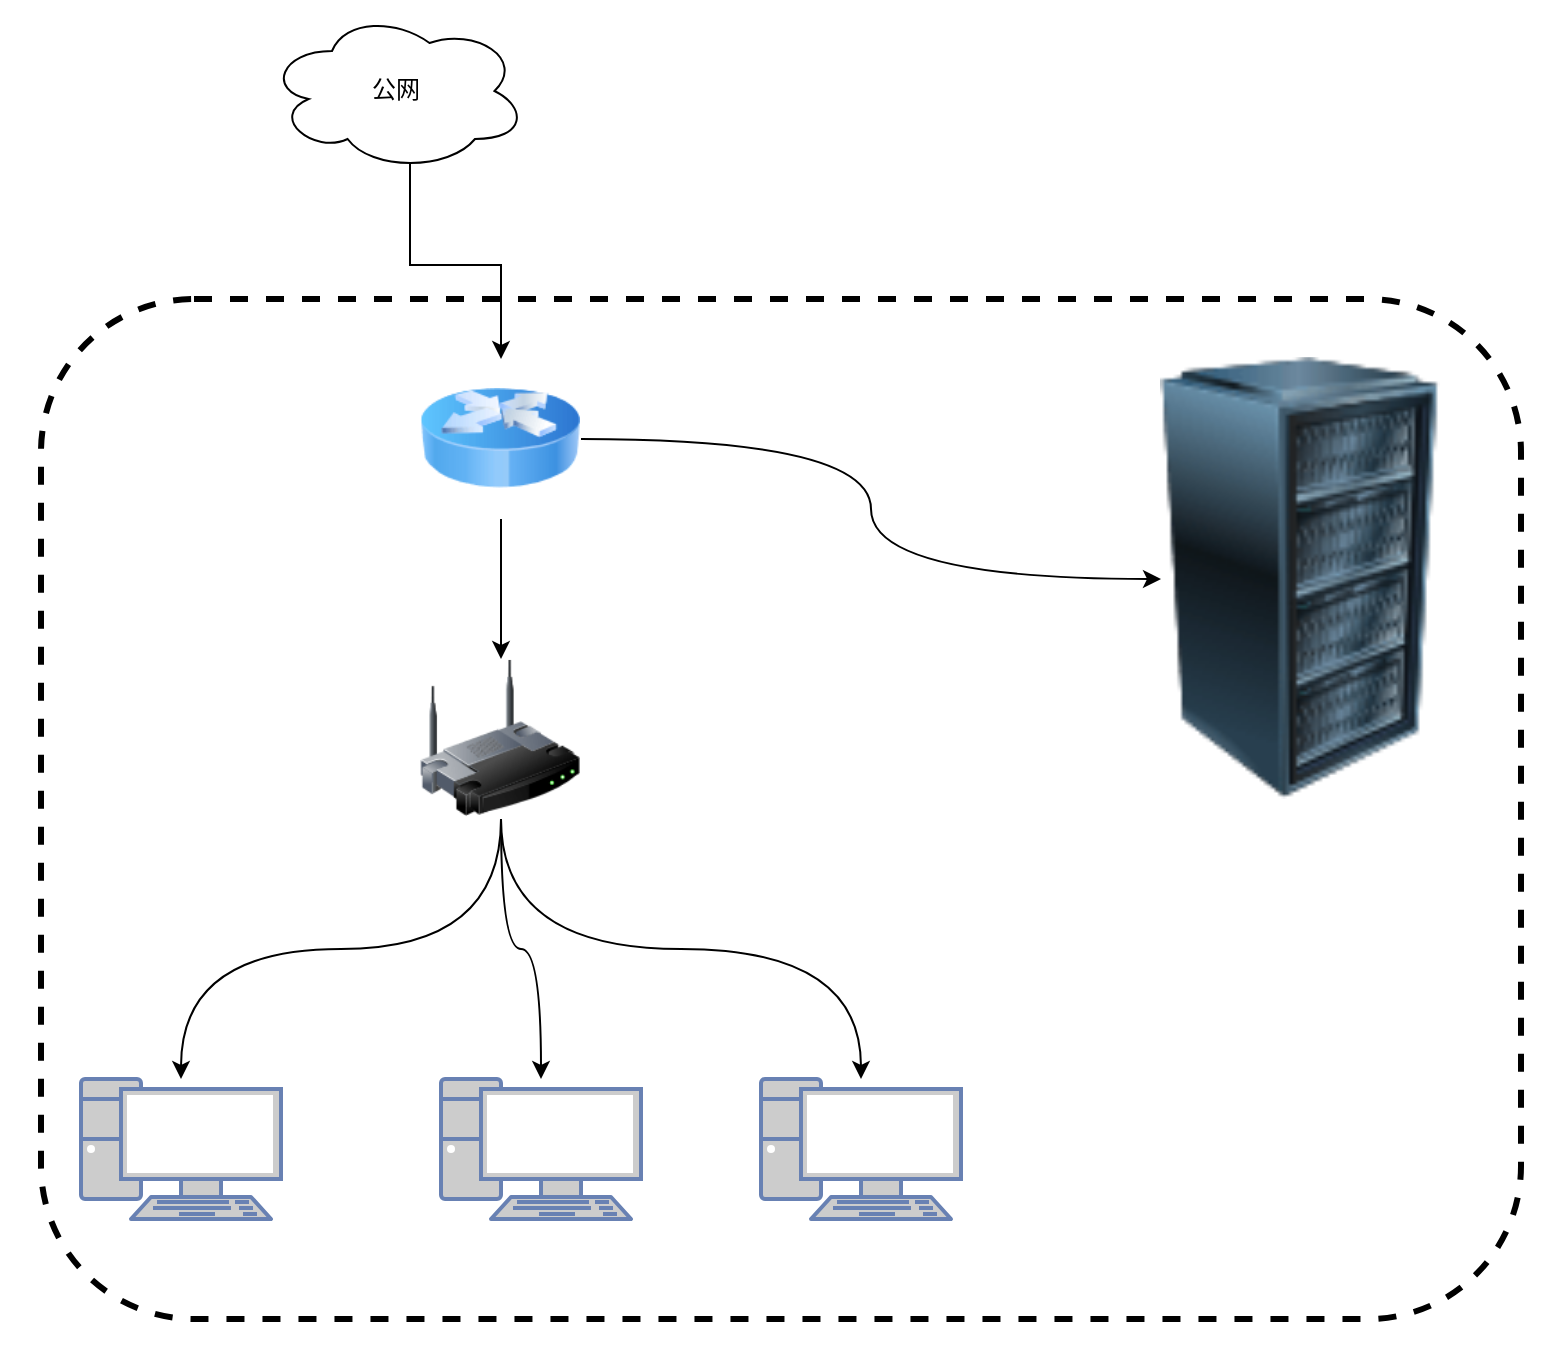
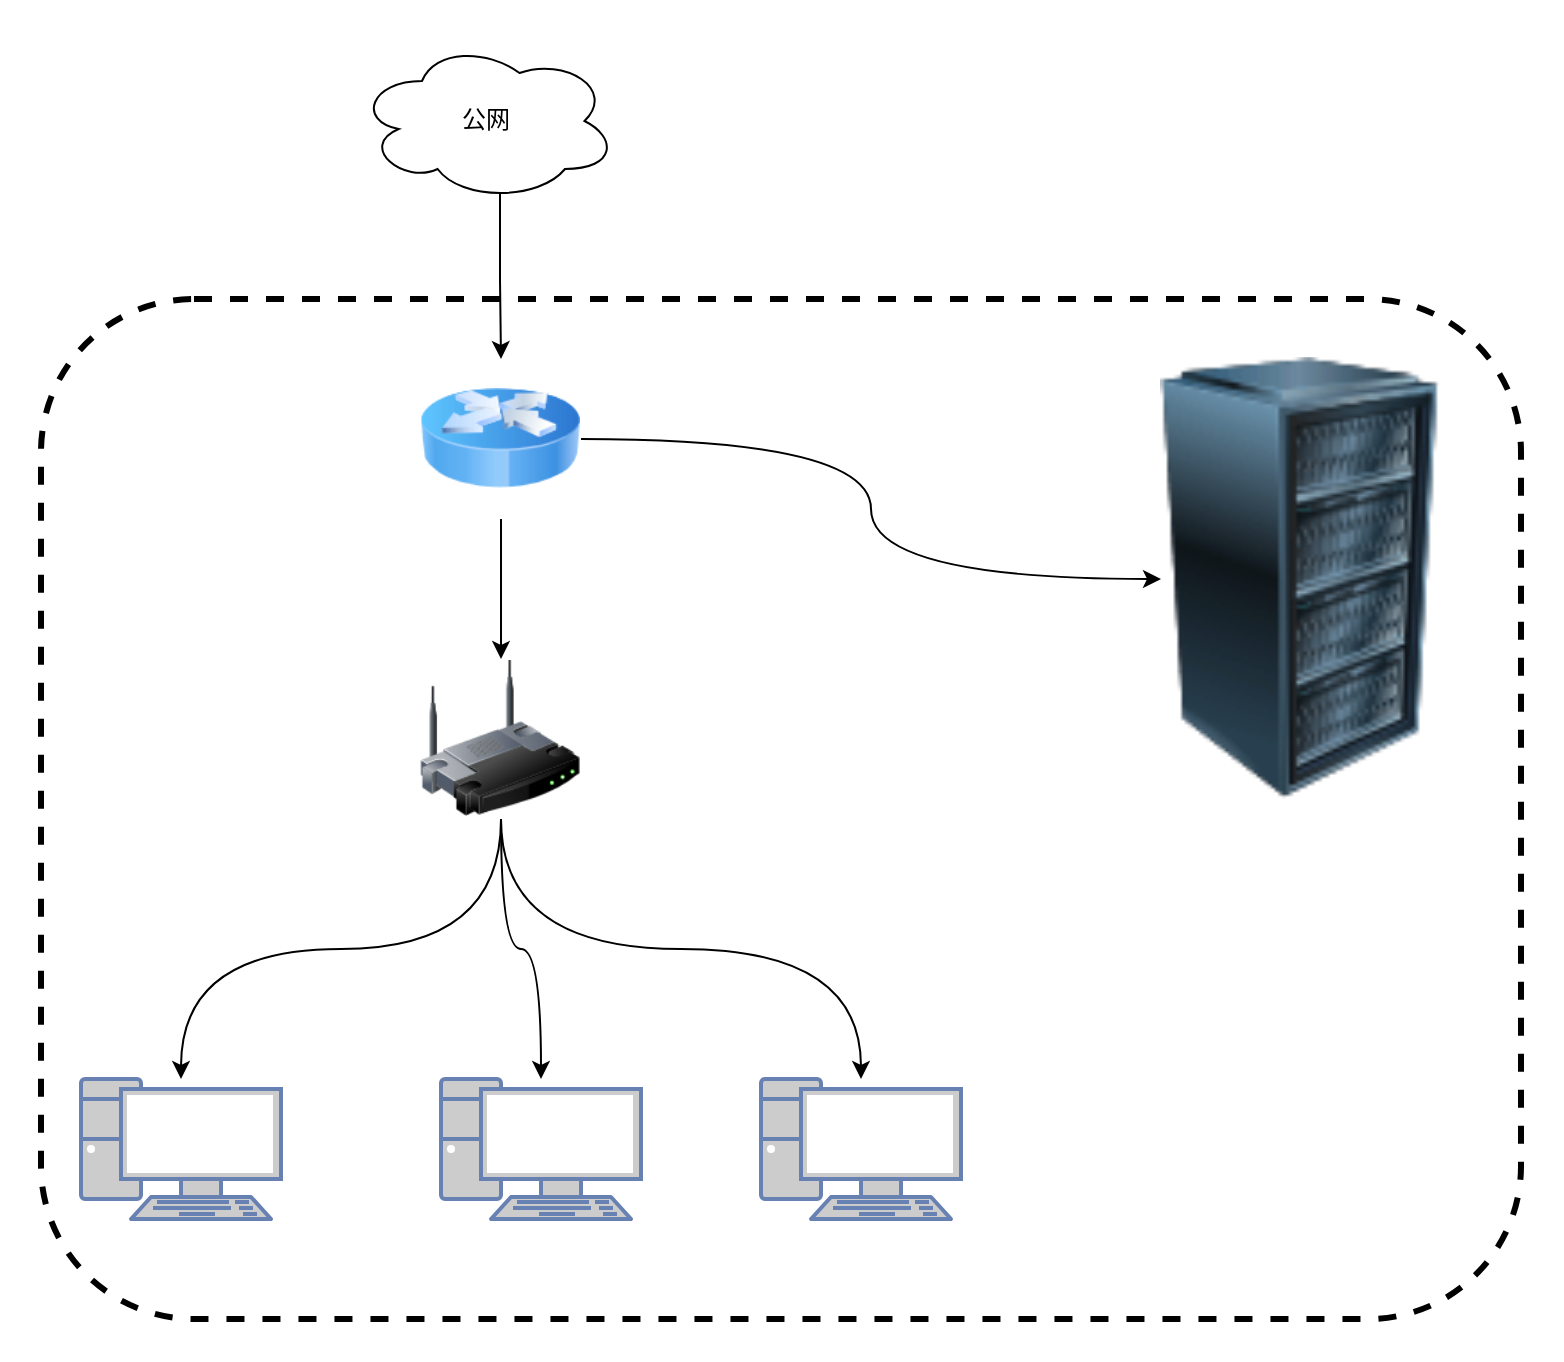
node "公网": moved (397, 91) -> (487, 121)
